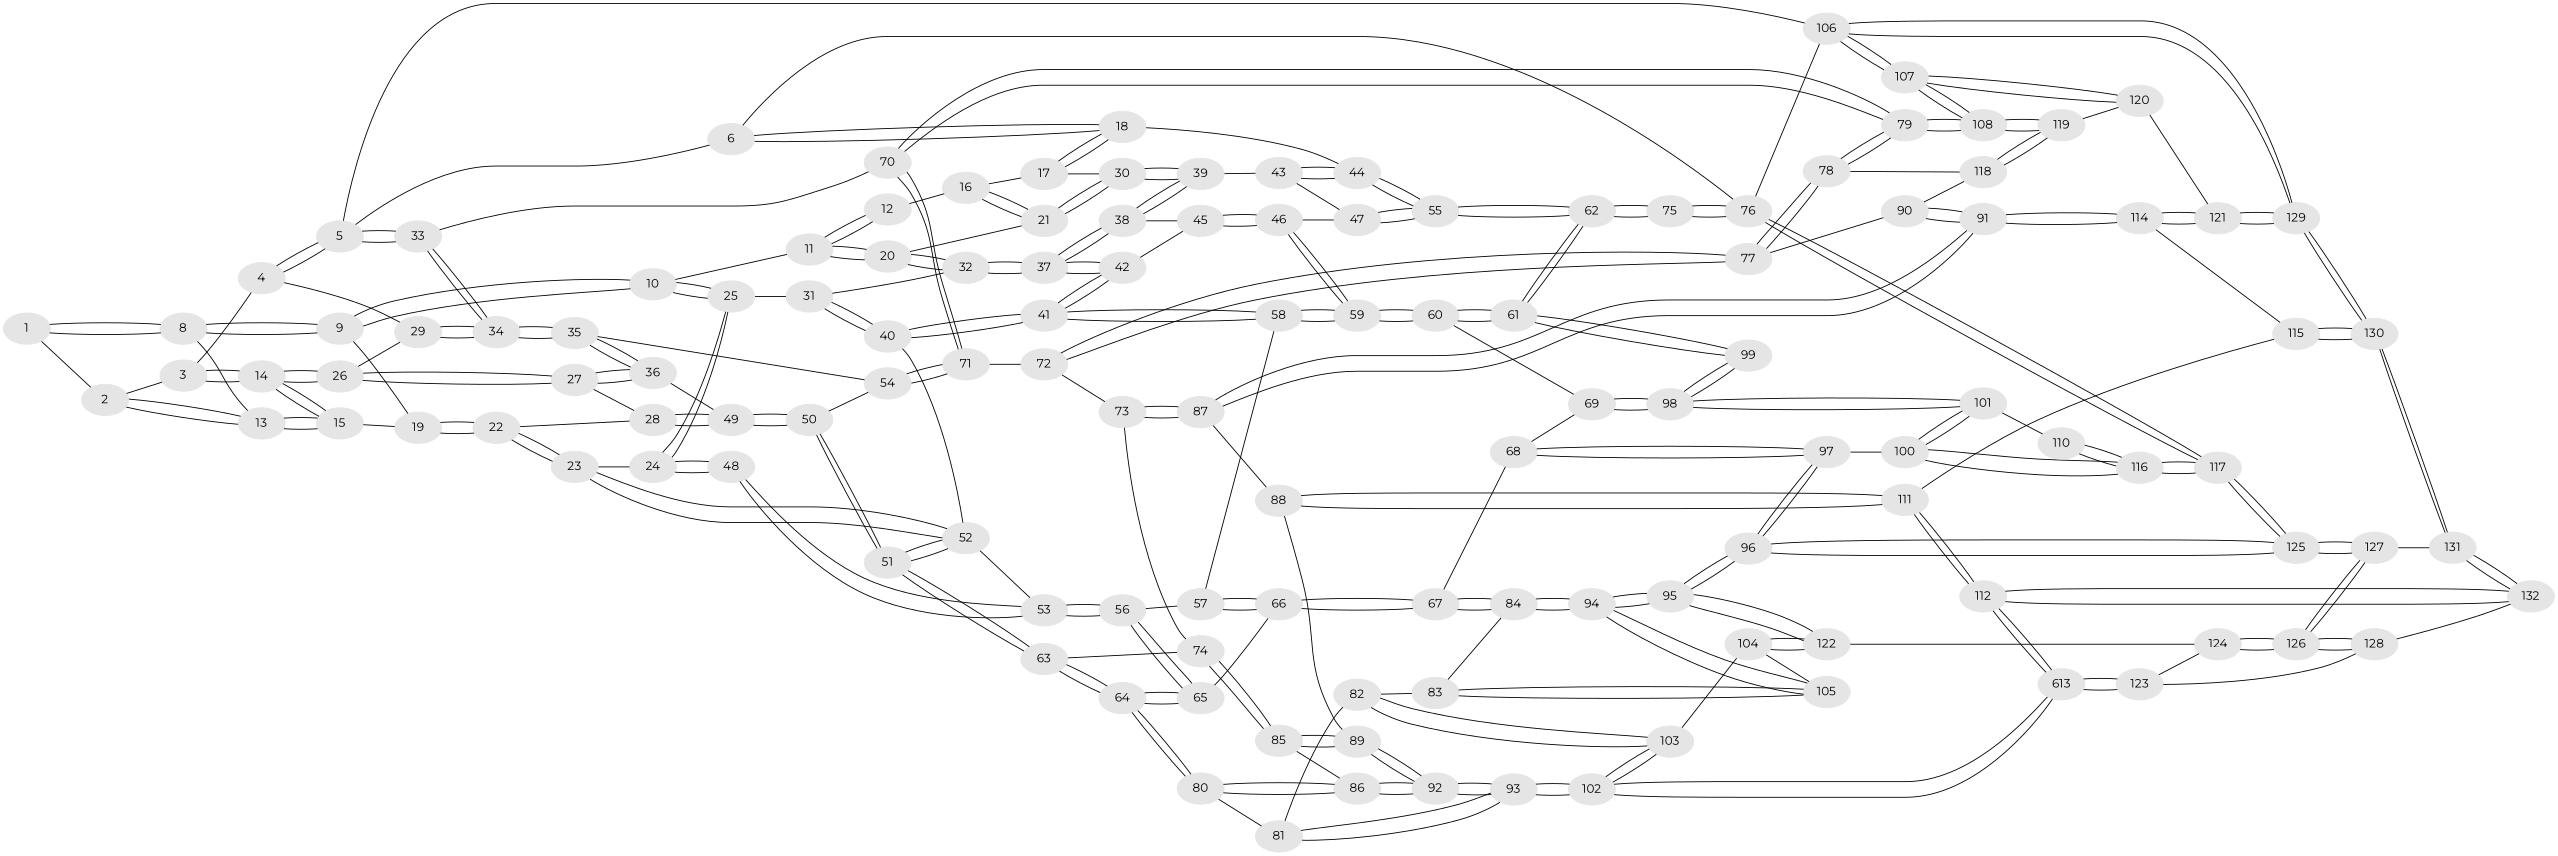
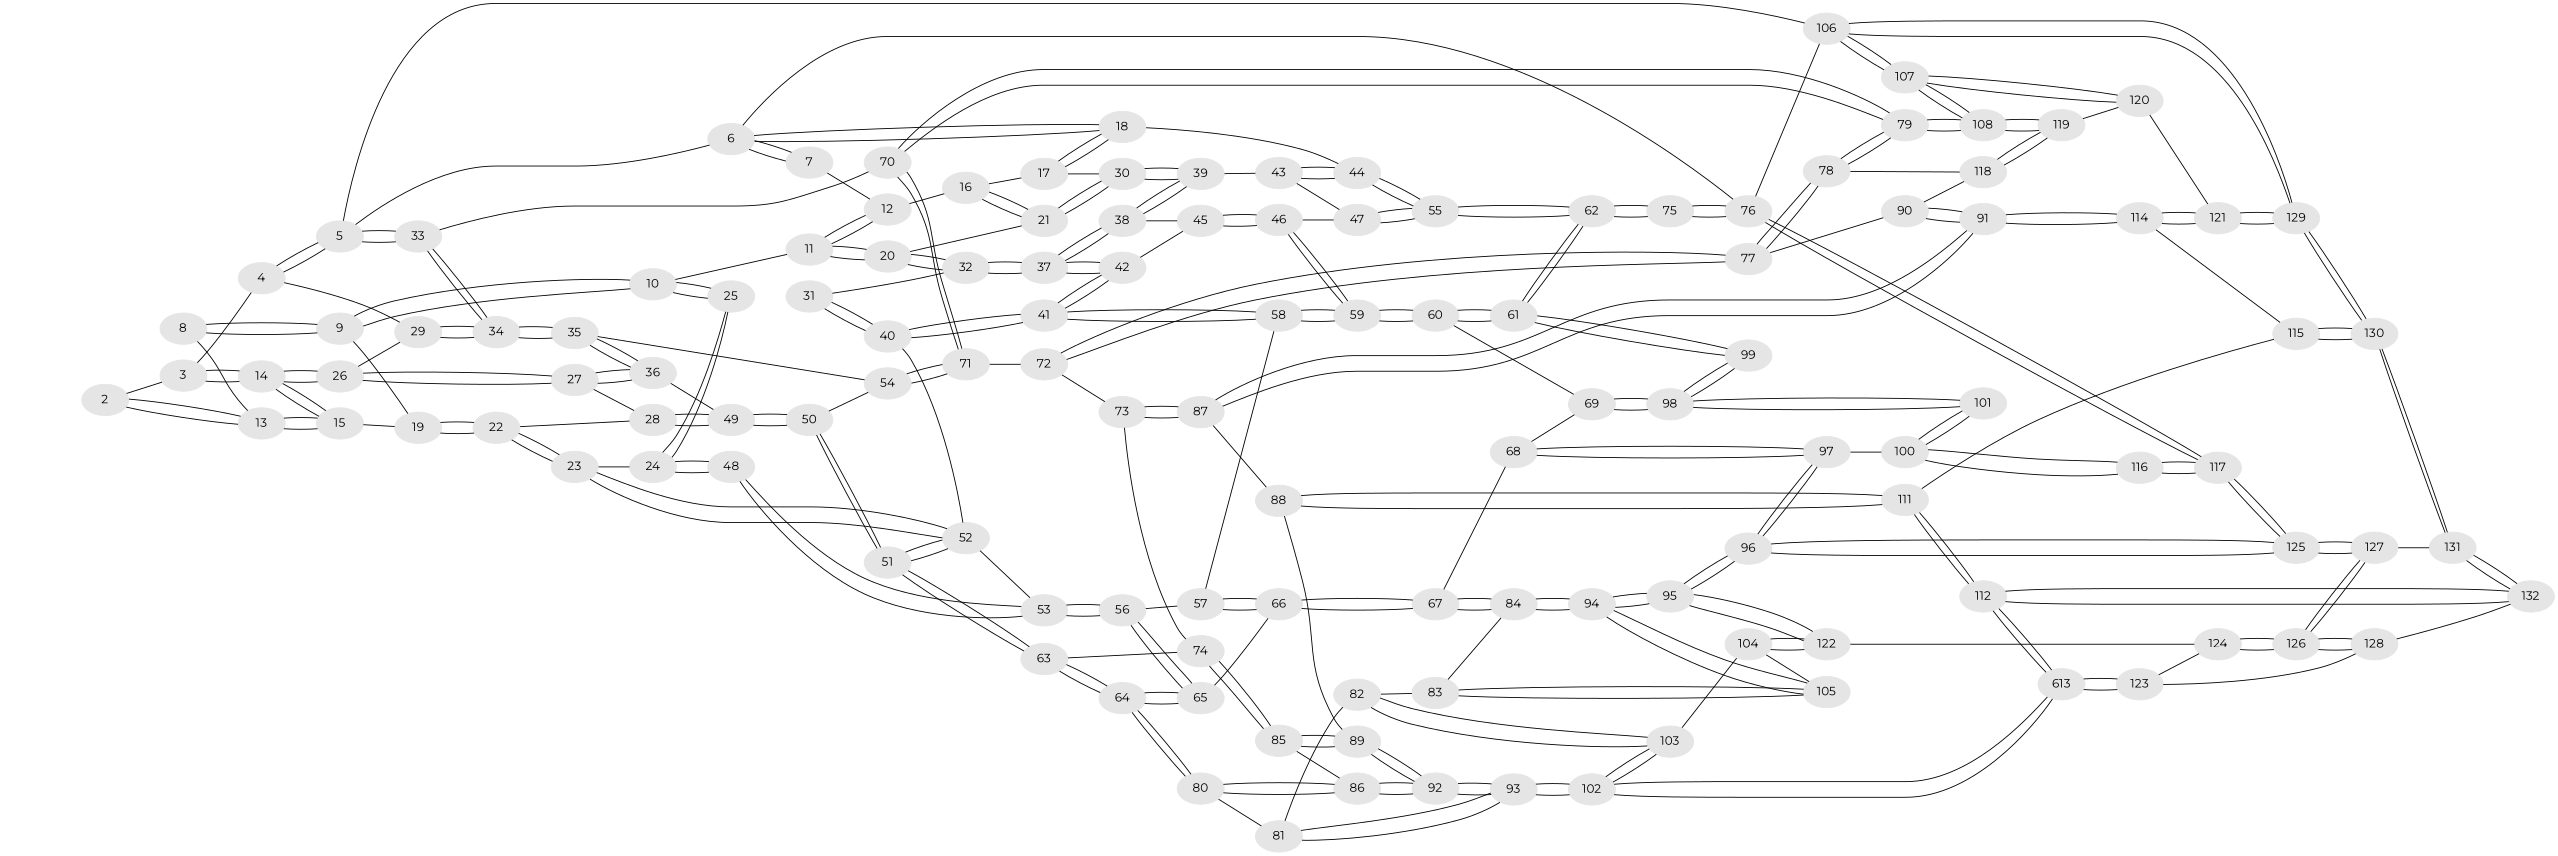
node "7": added
edge "25" -- "31": removed
node "1": removed
node "110": removed
